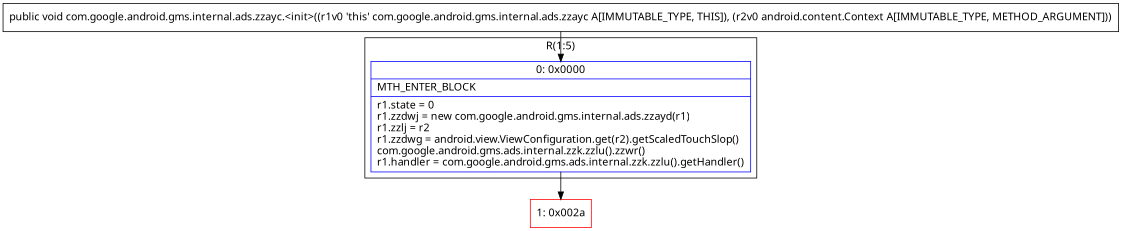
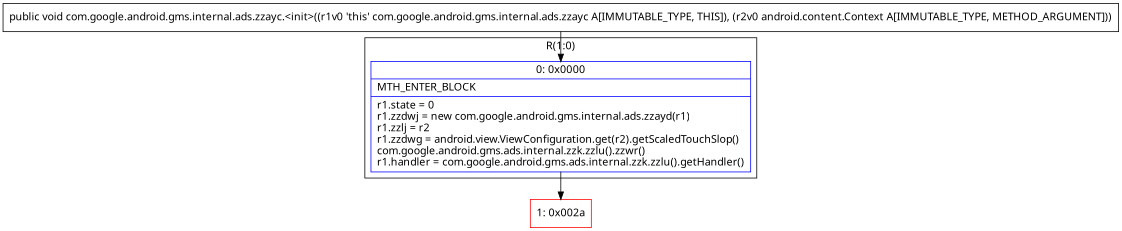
cluster "R(1:5)": label "R(1:5)" -> "R(1:0)"
